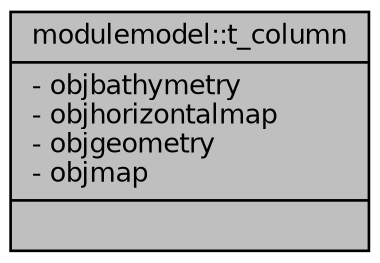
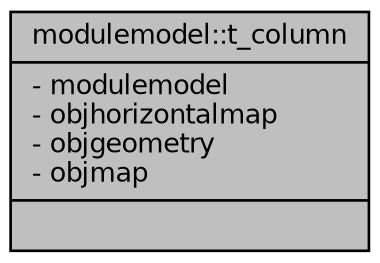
node "modulemodel::t_column": text "- objbathymetry" -> "- modulemodel"
